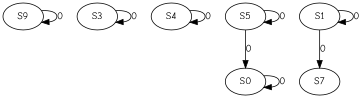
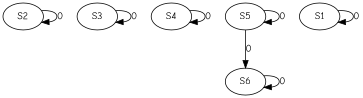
node "S9": label "S9" -> "S2"
node "S0": label "S0" -> "S6"
node "S7": removed
